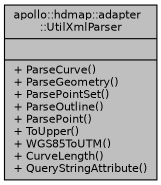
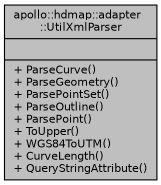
node "apollo::hdmap::adapter": text "+ WGS85ToUTM()" -> "+ WGS84ToUTM()"
